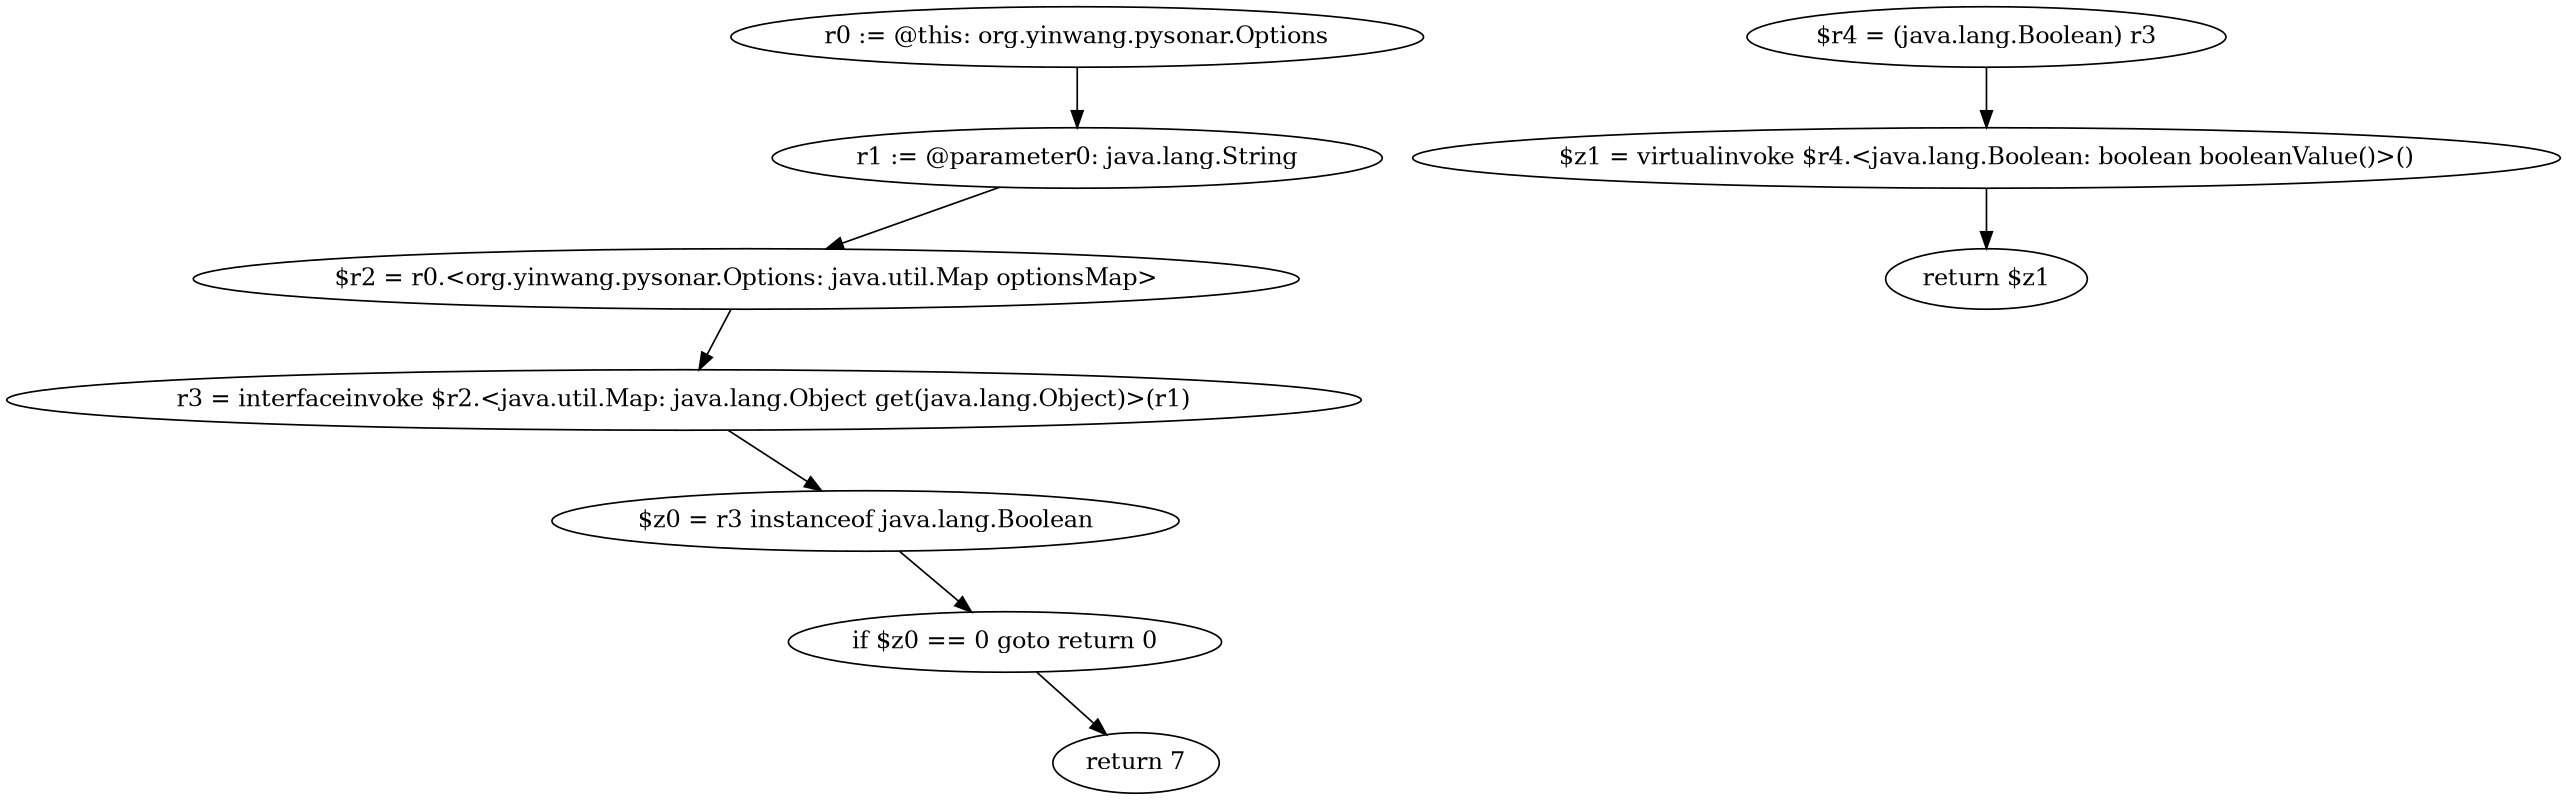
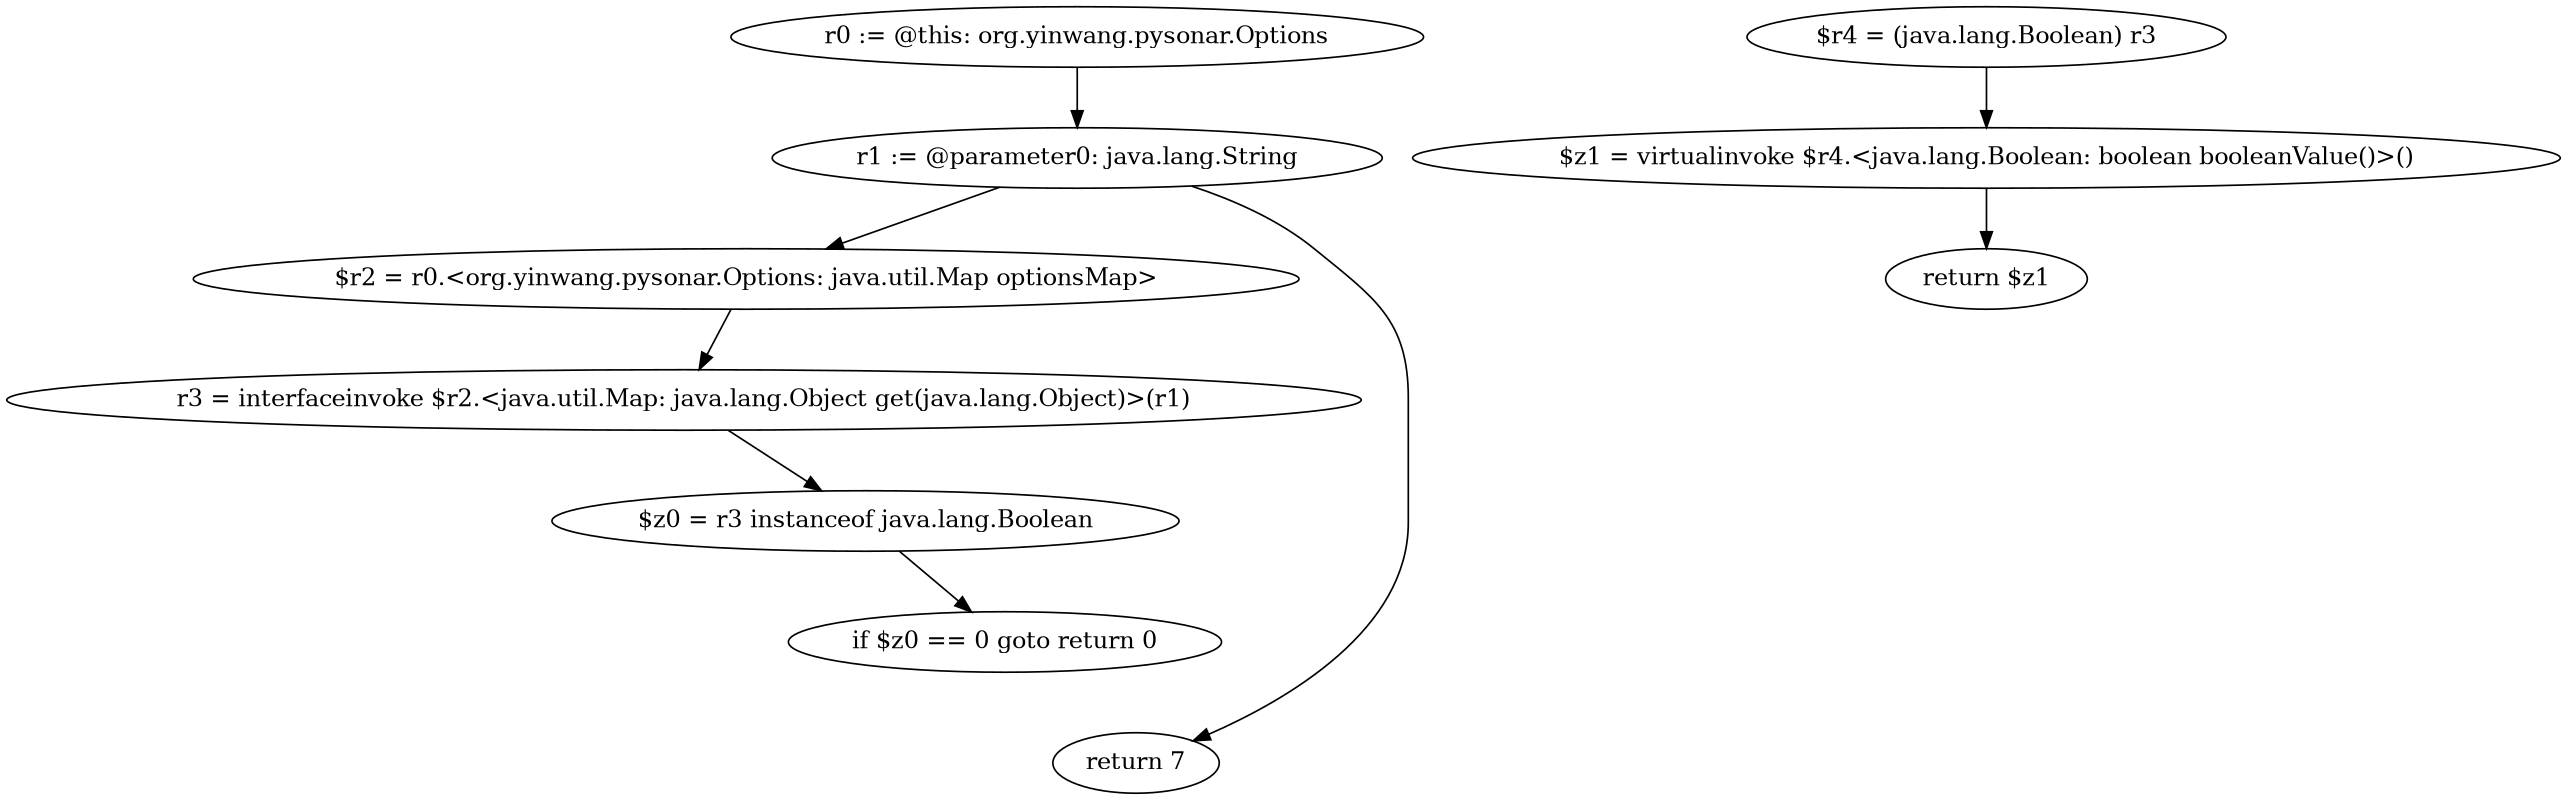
edge "if $z0 == 0 goto return 0" -> "return 7": now "r1 := @parameter0: java.lang.String" -> "return 7"
